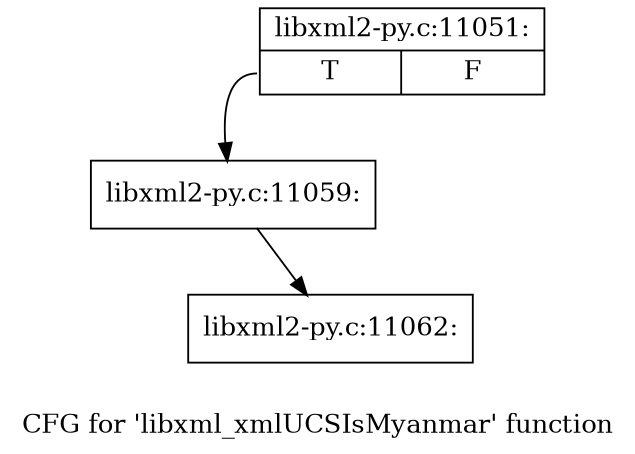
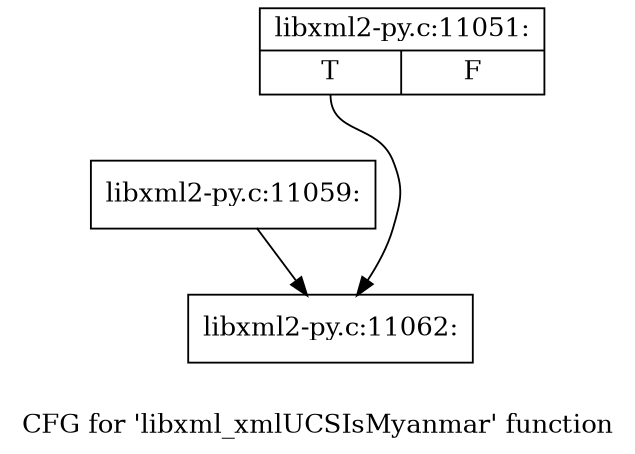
edge "libxml2-py.c:11051:" -> "libxml2-py.c:11059:": now "libxml2-py.c:11051:" -> "libxml2-py.c:11062:"
